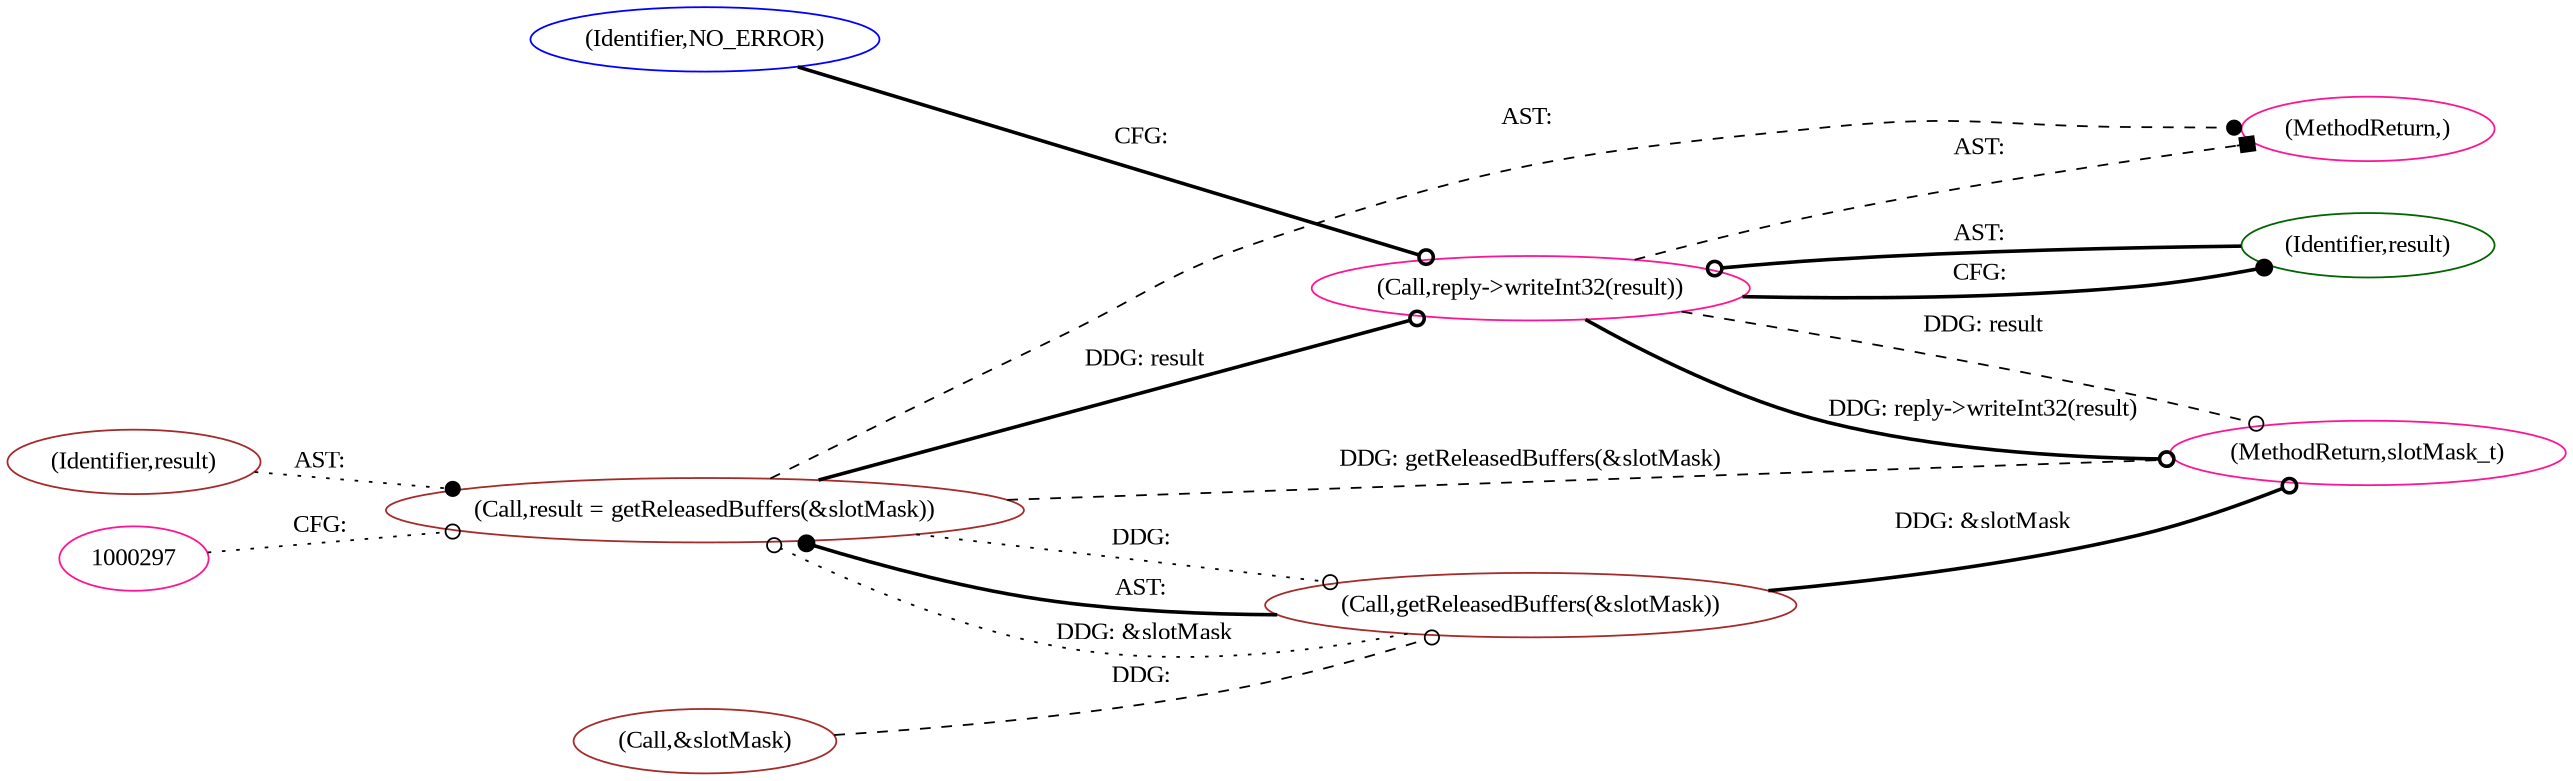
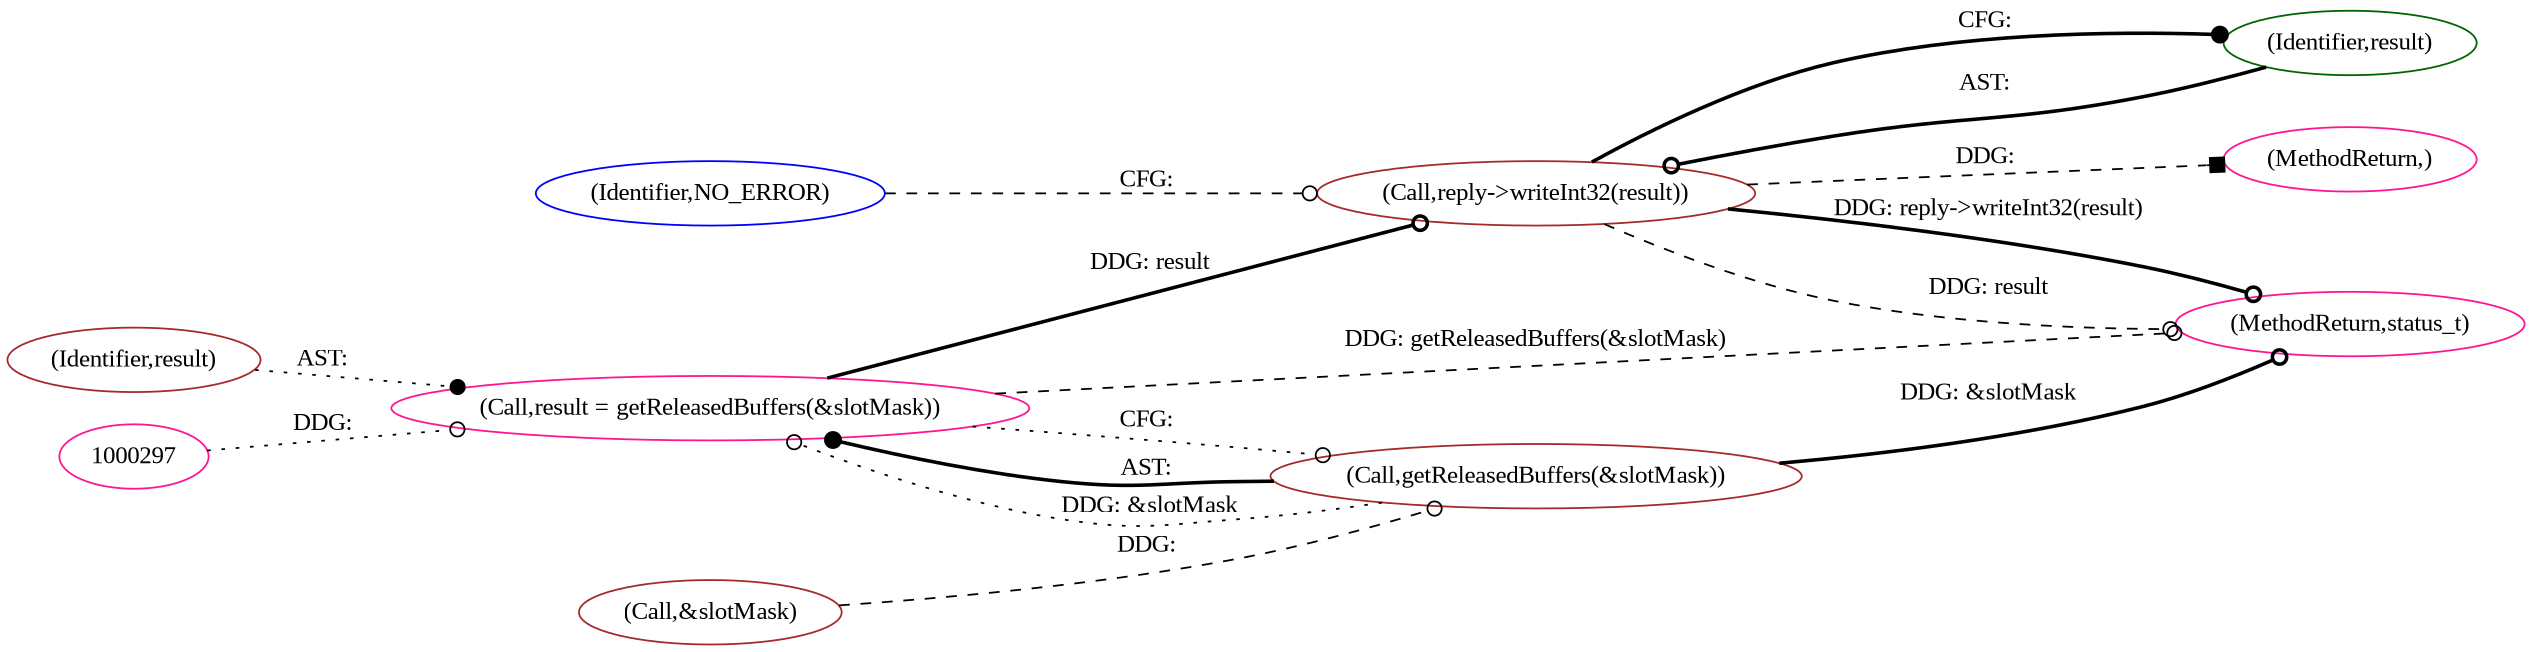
edge "(Call,reply->writeInt32(result))" -> "(MethodReturn,)": label "AST: " -> "DDG: "
edge "(Identifier,NO_ERROR)" -> "(Call,reply->writeInt32(result))": style bold -> dashed
edge "(Call,result = getReleasedBuffers(&slotMask))" -> "(MethodReturn,)": removed, label "AST:"
node "(Call,reply->writeInt32(result))": color deeppink -> brown
node "(MethodReturn,slotMask_t)": label "(MethodReturn,slotMask_t)" -> "(MethodReturn,status_t)"
node "(Call,result = getReleasedBuffers(&slotMask))": color brown -> deeppink
edge "1000297" -> "(Call,result = getReleasedBuffers(&slotMask))": label "CFG: " -> "DDG: "
edge "(Call,result = getReleasedBuffers(&slotMask))" -> "(Call,getReleasedBuffers(&slotMask))": label "DDG: " -> "CFG: "
